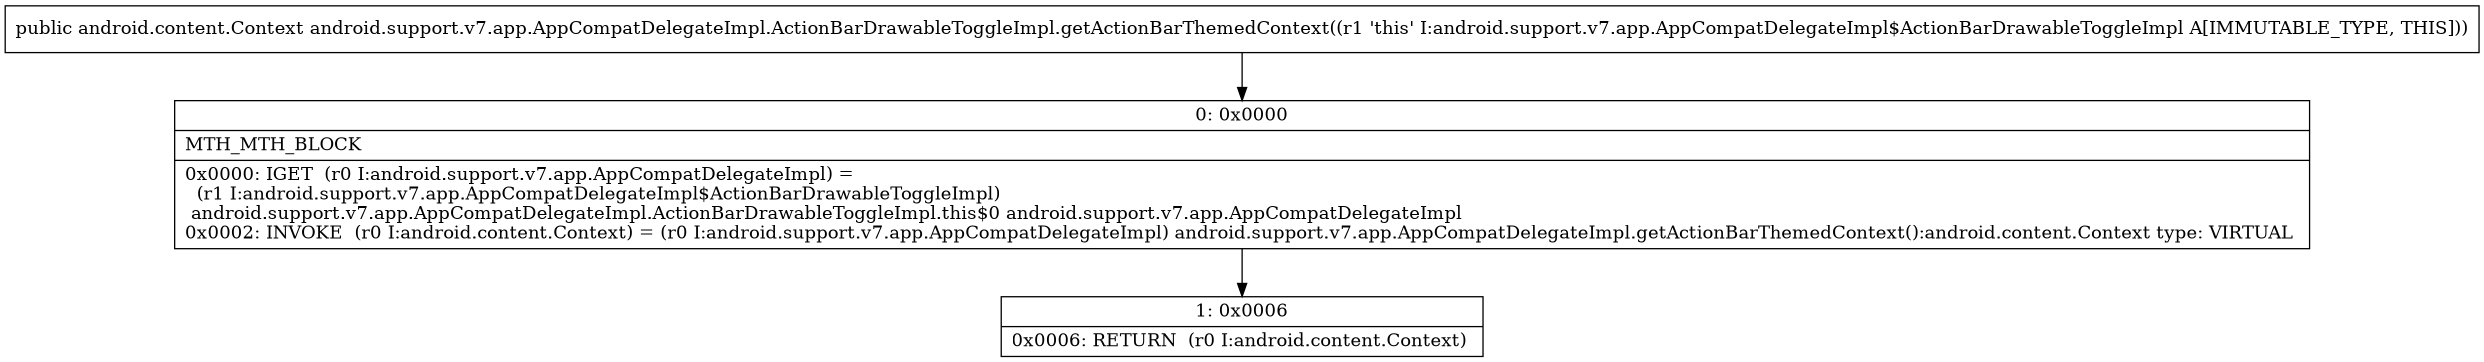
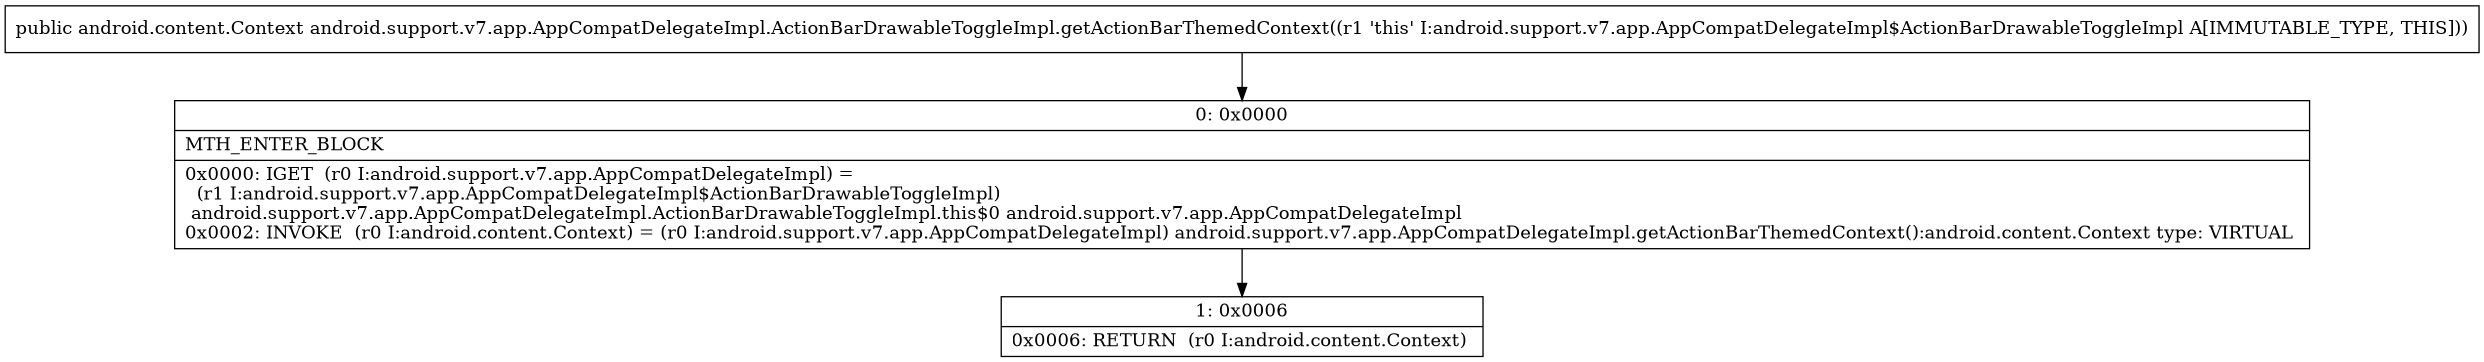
node "0: 0x0000": text "MTH_MTH_BLOCK" -> "MTH_ENTER_BLOCK"
